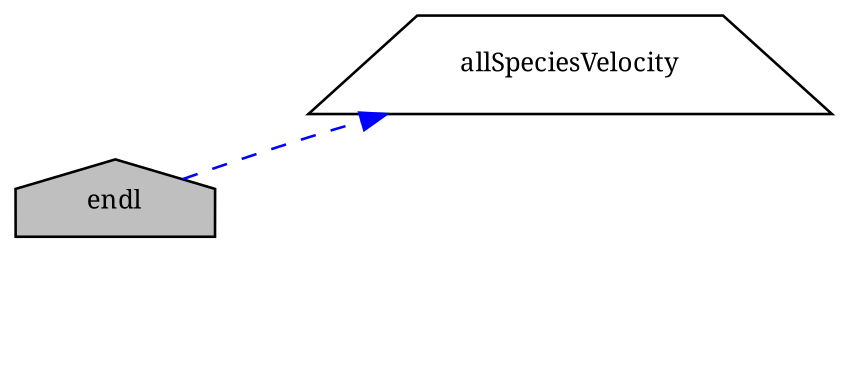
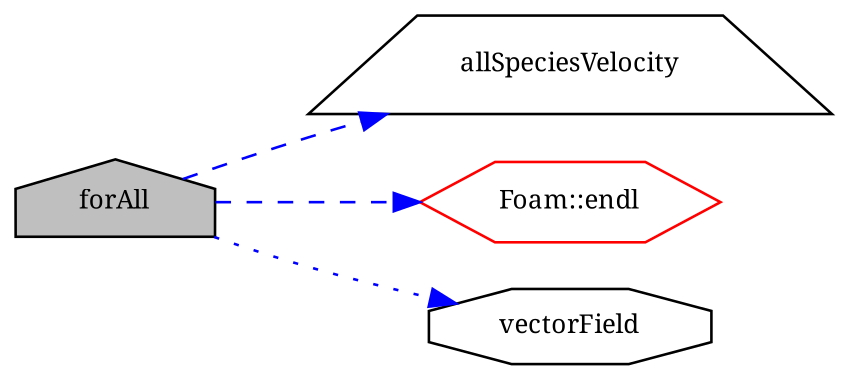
node "endl": label "endl" -> "forAll"
node "Foam::endl": added
node "vectorField": added
